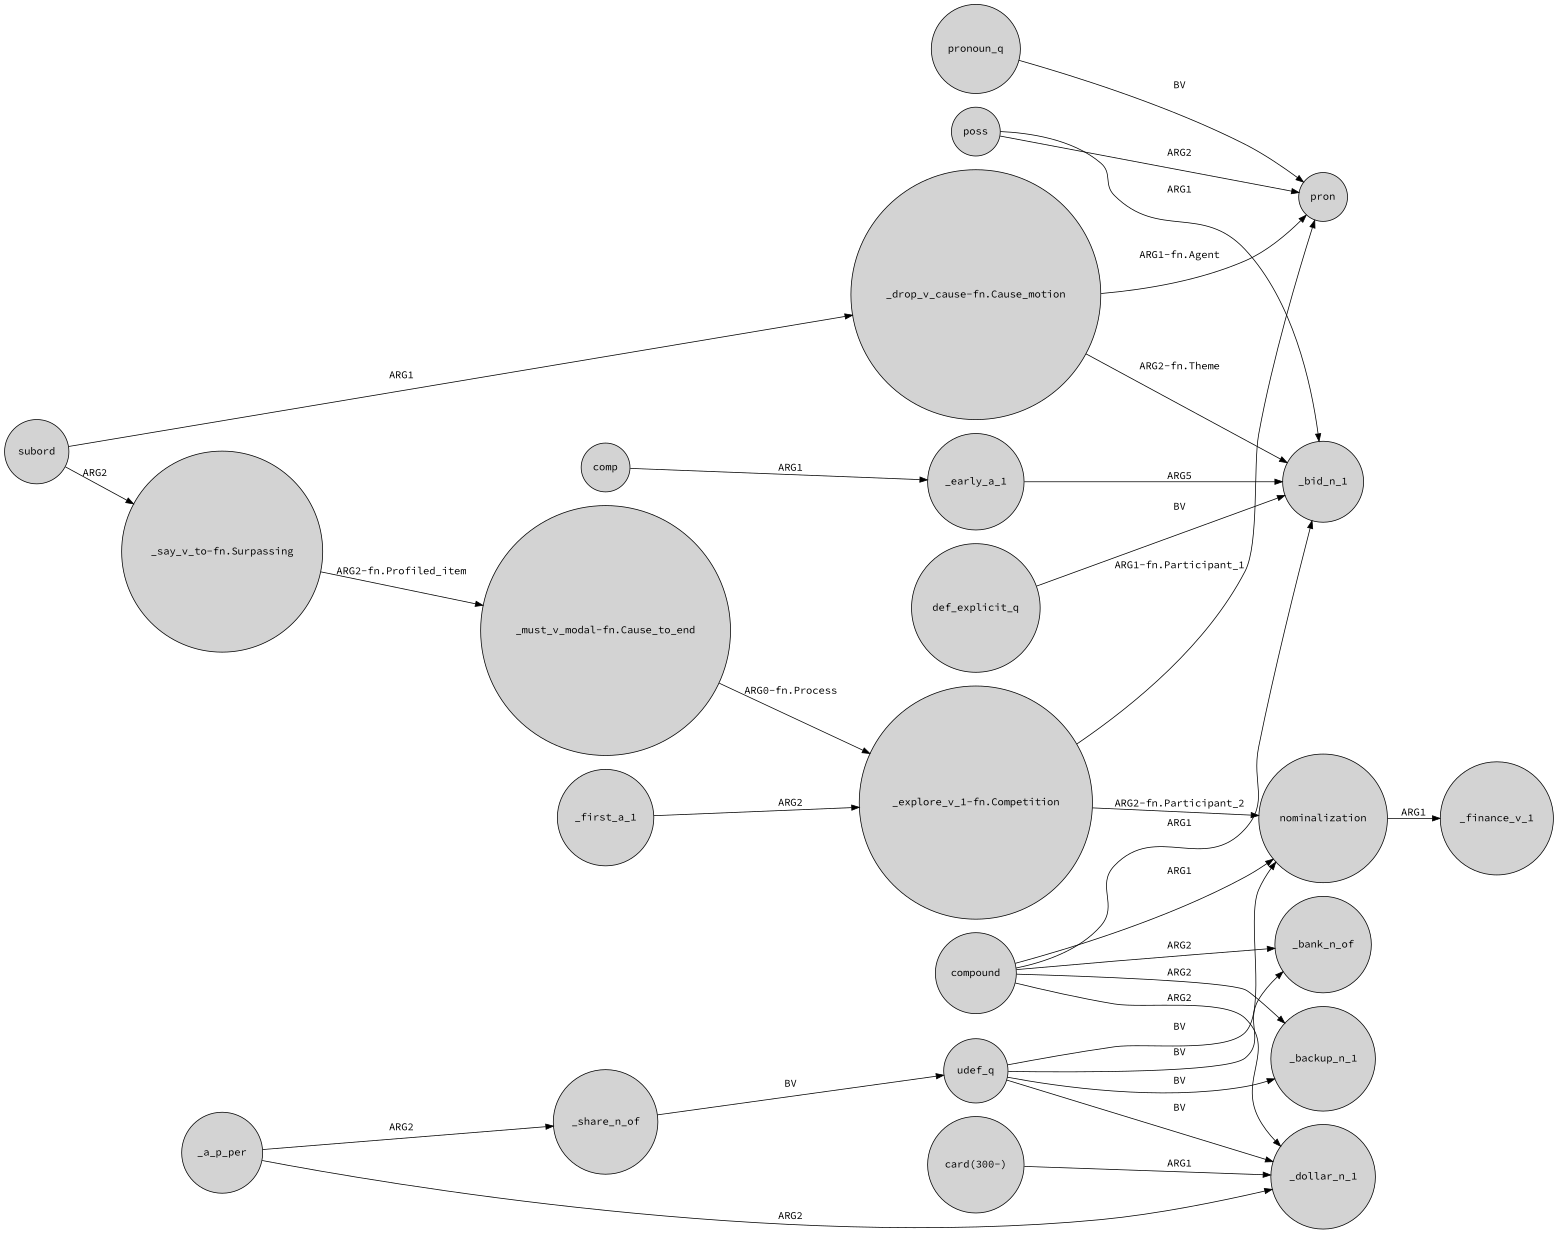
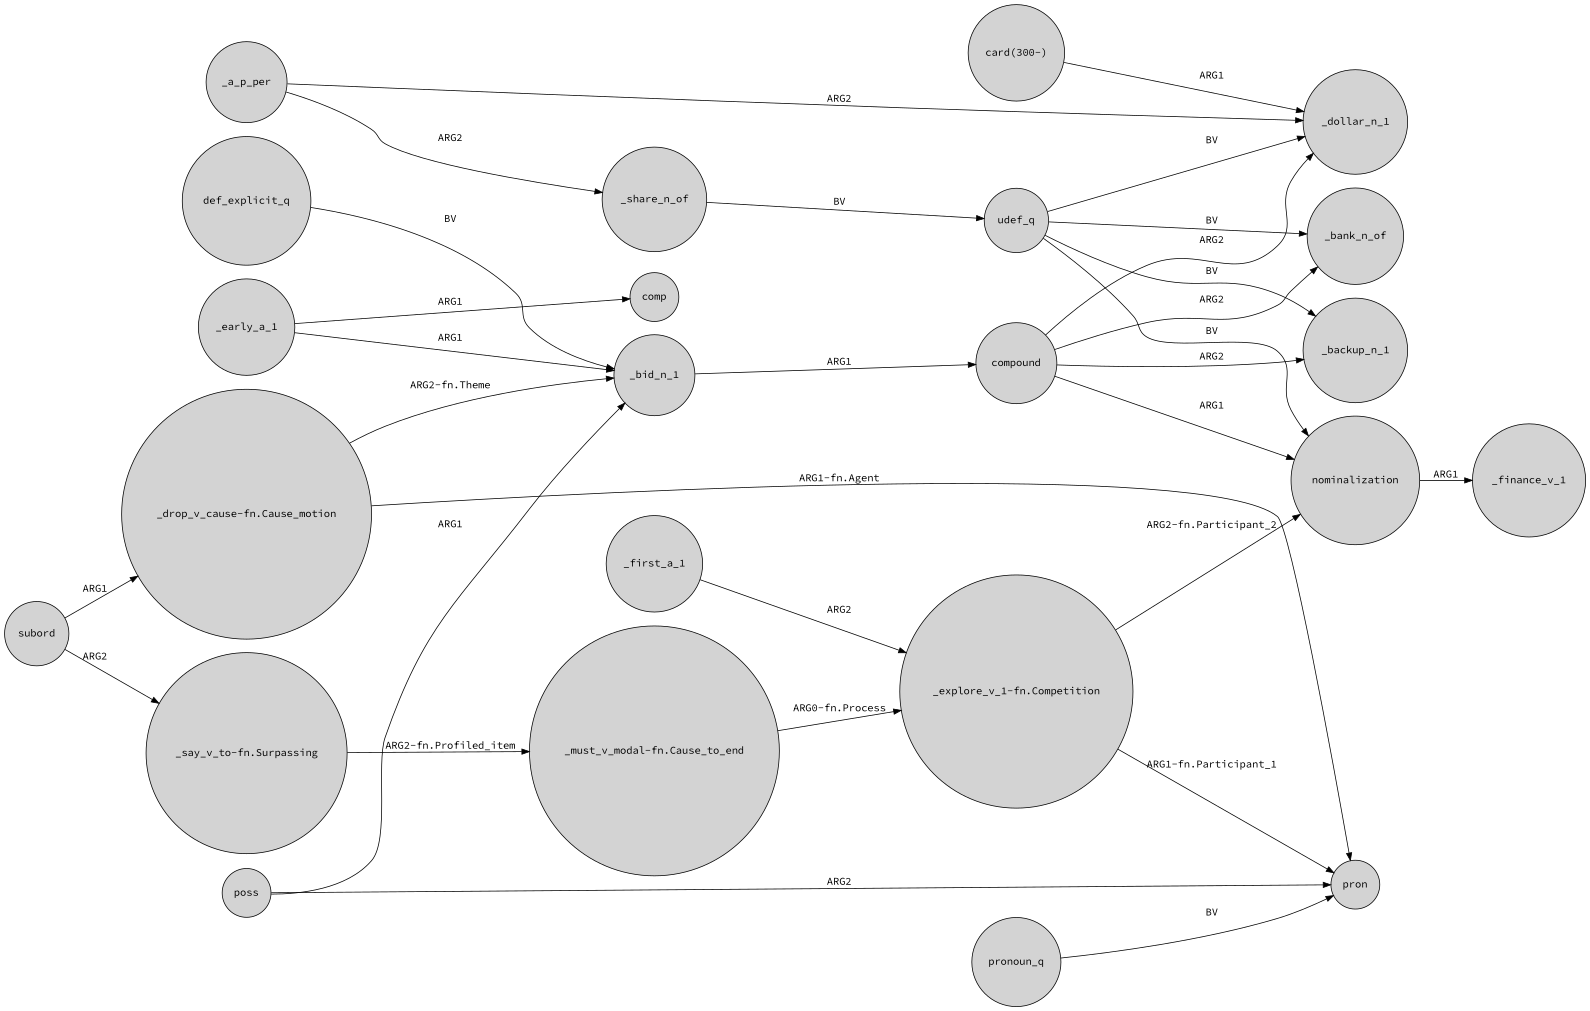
edge "comp" -> "_early_a_1": reversed
edge "_early_a_1" -> "_bid_n_1": label "ARG5" -> "ARG1"
edge "compound" -> "_bid_n_1": reversed
